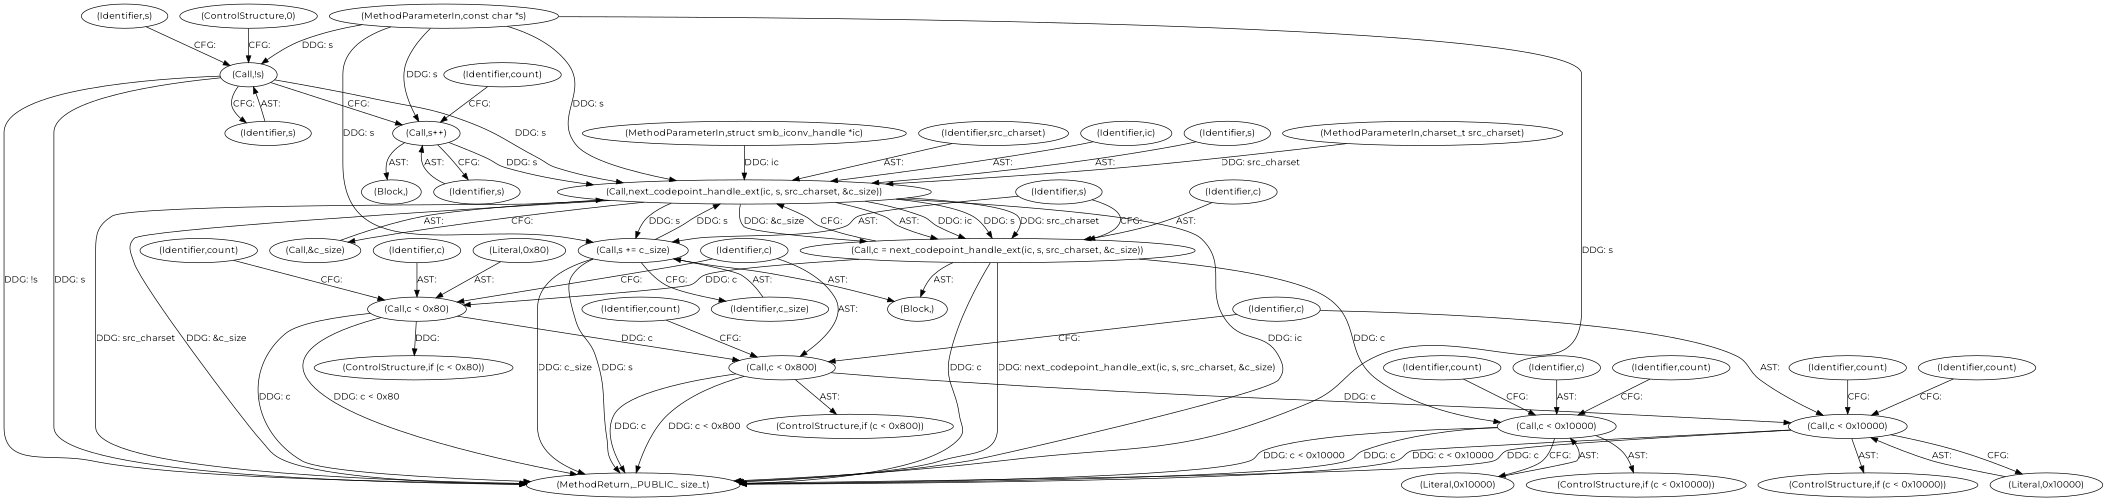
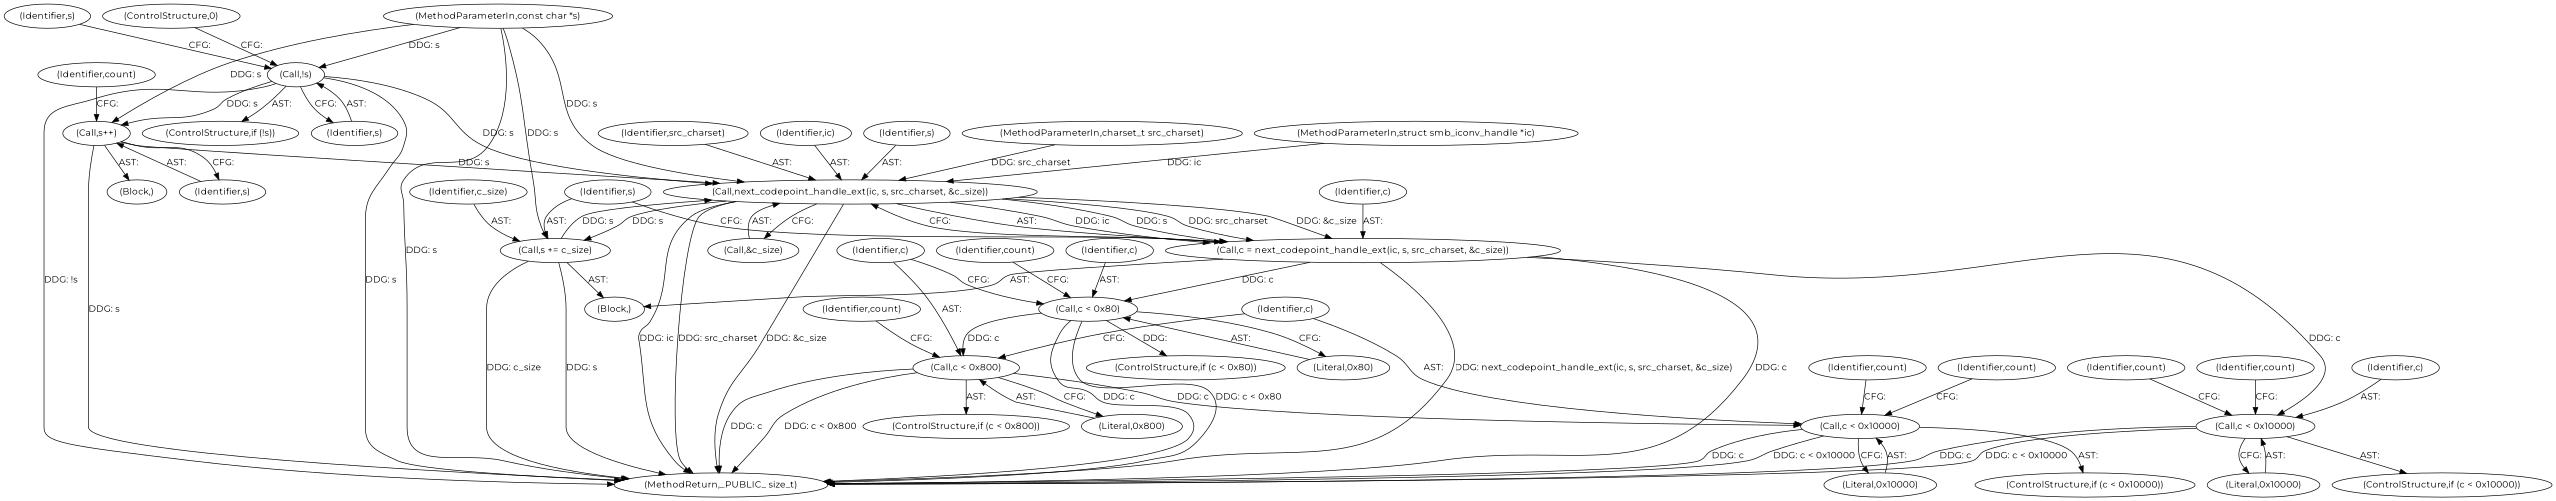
edge "(Call,!s)" -> "(Call,s++)": label "CFG: " -> "DDG: s"
node "(ControlStructure,if (!s))": added
edge "(Call,s += c_size)" -> "(Identifier,c_size)": removed, label "CFG:"
edge "(Call,c < 0x80)" -> "(Literal,0x80)": added, label "CFG:"
node "(Literal,0x800)": added
edge "(Call,s++)" -> "(MethodReturn,_PUBLIC_ size_t)": added, label "DDG: s"
